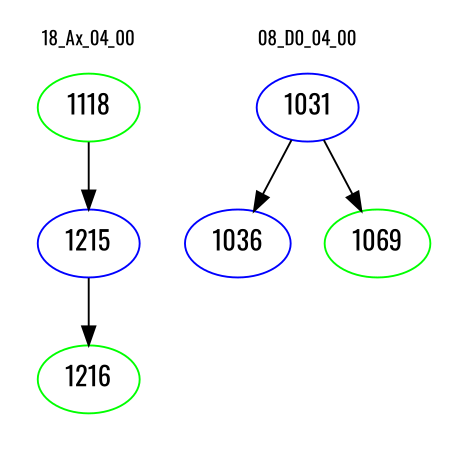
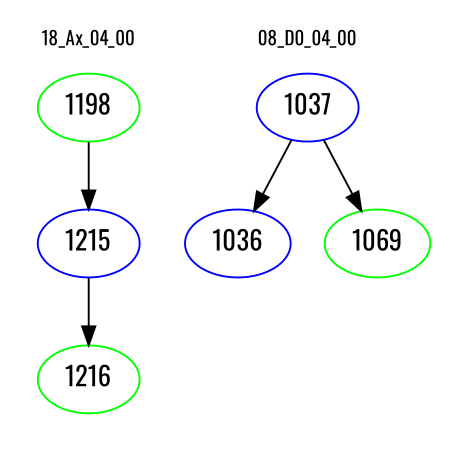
node "1118": label "1118" -> "1198"
node "1031": label "1031" -> "1037"
